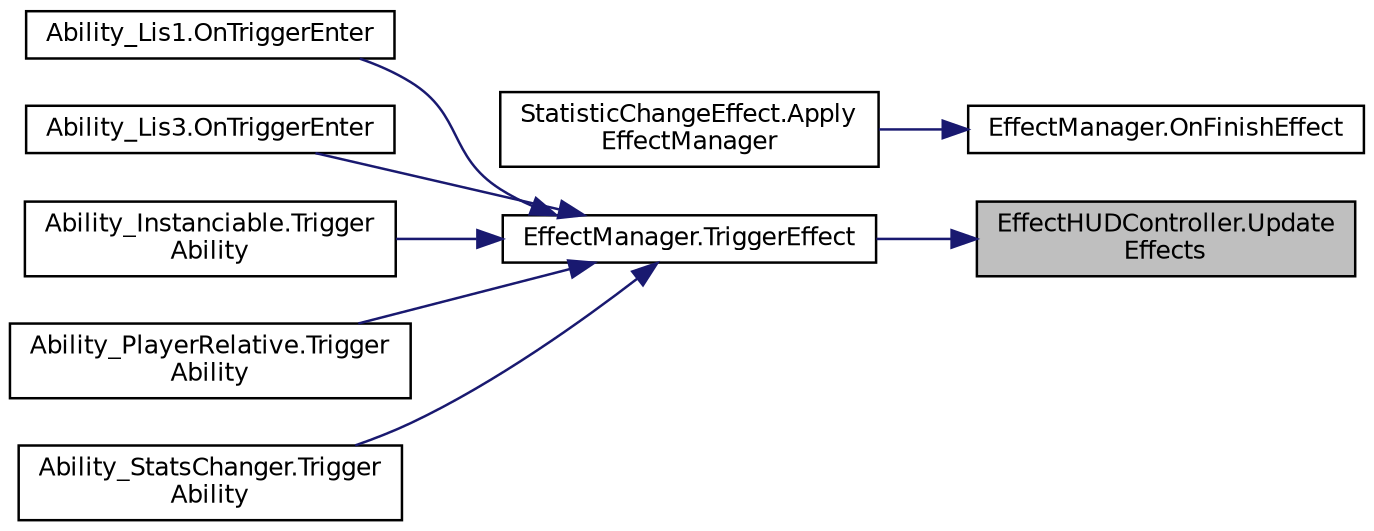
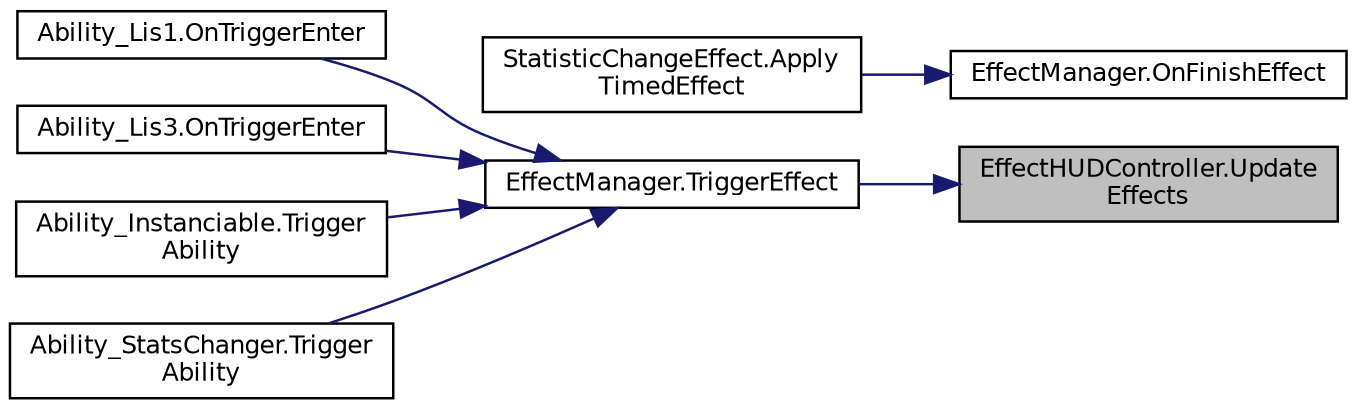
node "StatisticChangeEffect.Apply EffectManager": label "StatisticChangeEffect.Apply EffectManager" -> "StatisticChangeEffect.Apply TimedEffect"
node "Ability_PlayerRelative.Trigger Ability": removed
